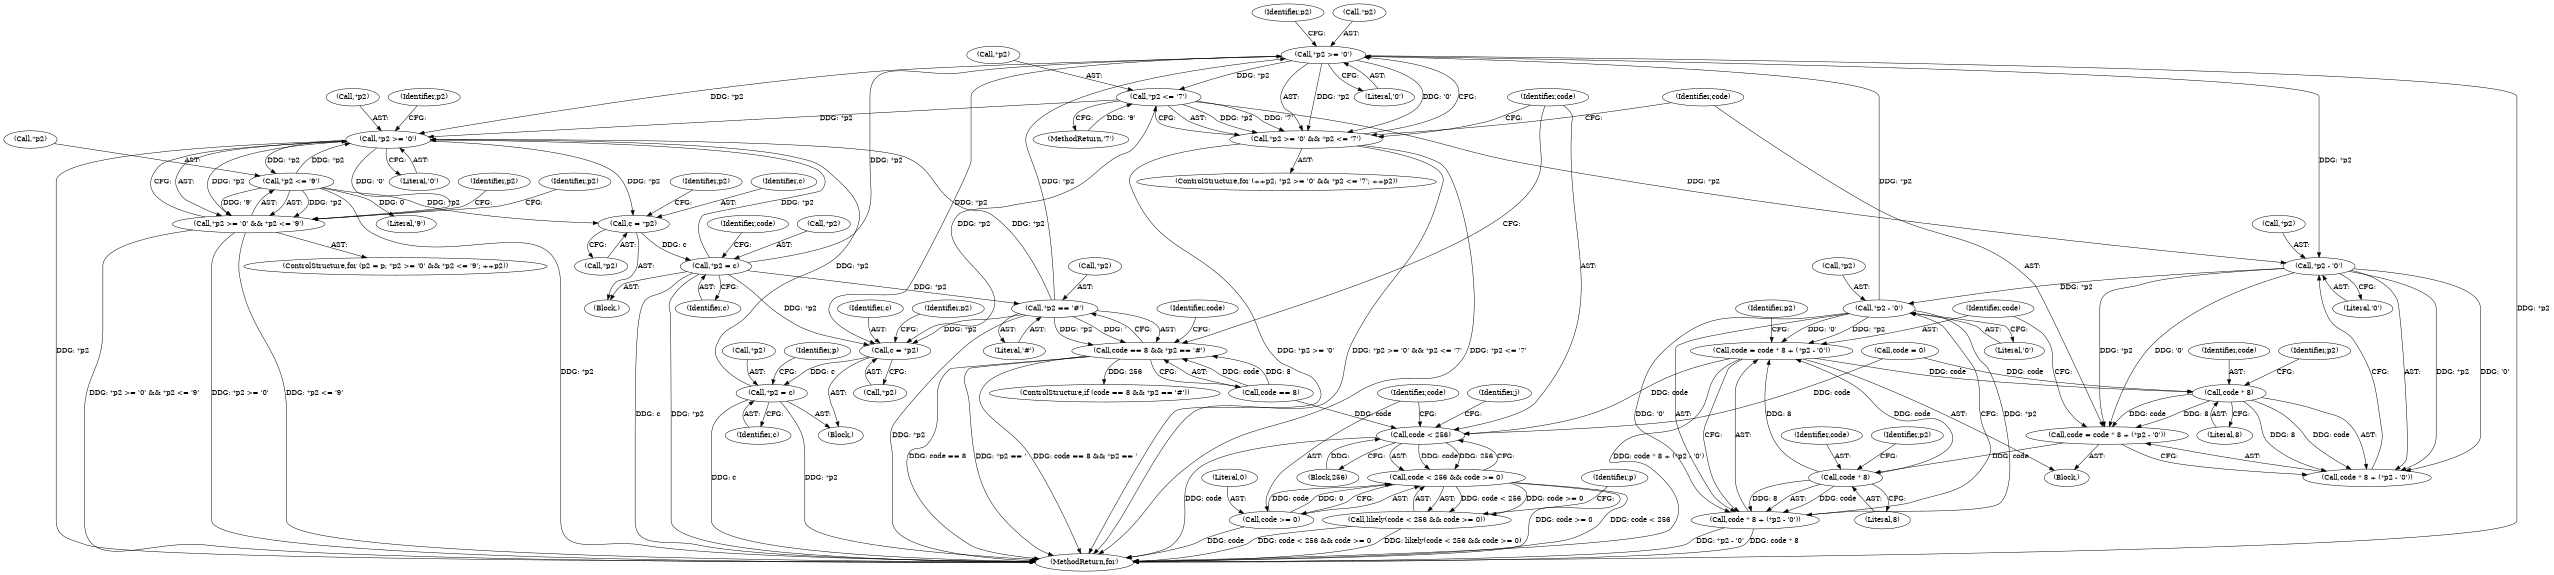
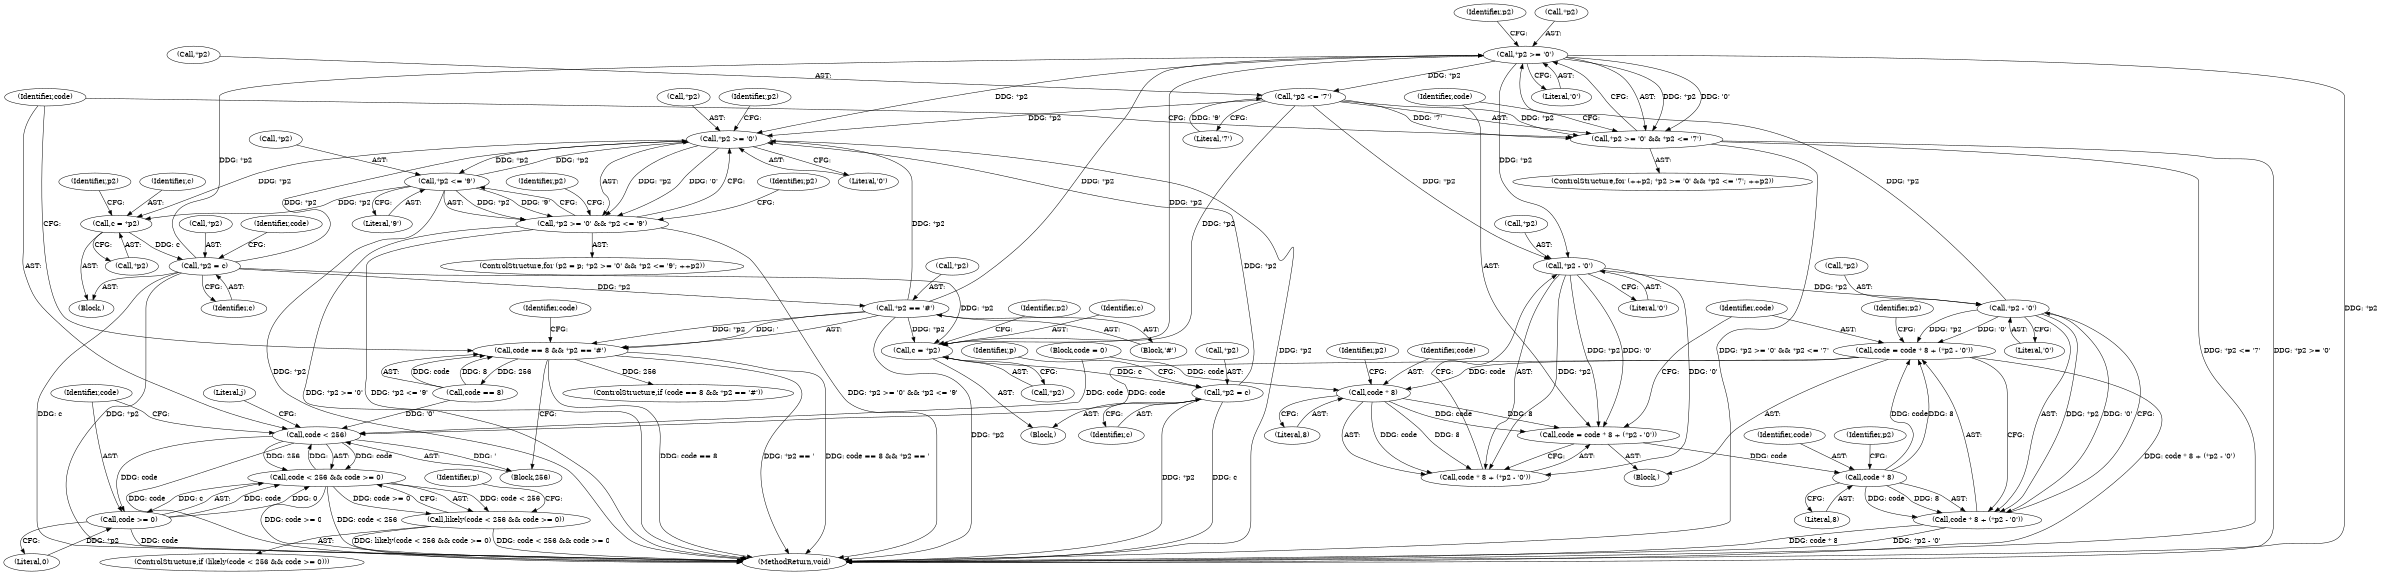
edge "(Call,*p2 >= '0' && *p2 <= '7')" -> "(Call,*p2 <= '7')": removed, label "CFG:"
node "(MethodReturn,'7')": label "(MethodReturn,'7')" -> "(Literal,'7')"
edge "(Literal,'9')" -> "(Call,*p2 <= '9')": added, label "AST:"
edge "(Call,*p2 >= '0' && *p2 <= '9')" -> "(Call,*p2 <= '9')": label "AST: " -> "CFG: "
edge "(Call,*p2 <= '9')" -> "(Literal,'9')": label "DDG: 0" -> "CFG: "
edge "(Call,code == 8 && *p2 == '#')" -> "(Call,*p2 == '#')": now "(Call,code == 8 && *p2 == '#')" -> "(Block,256)"
node "(Literal,'#')": label "(Literal,'#')" -> "(Block,'#')"
node "(Call,code = 0)": label "(Call,code = 0)" -> "(Block,code = 0)"
edge "(Call,code == 8 && *p2 == '#')" -> "(Call,code == 8)": label "CFG: " -> "DDG: 256"
node "(Identifier,j)": label "(Identifier,j)" -> "(Literal,j)"
edge "(Call,code == 8)" -> "(Call,code < 256)": label "DDG: code" -> "DDG: '0'"
edge "(Call,code < 256)" -> "(Call,code >= 0)": added, label "DDG: code"
edge "(Block,256)" -> "(Call,code < 256)": label "DDG: " -> "AST: "
edge "(Call,code < 256)" -> "(Block,256)": label "CFG: " -> "DDG: '"
edge "(Call,code < 256 && code >= 0)" -> "(Call,code < 256)": label "CFG: " -> "DDG: "
edge "(Literal,0)" -> "(Call,code >= 0)": label "AST: " -> "DDG: *p2"
edge "(Call,code < 256 && code >= 0)" -> "(Call,code >= 0)": label "CFG: " -> "DDG: c"
edge "(Call,likely(code < 256 && code >= 0))" -> "(Call,code < 256 && code >= 0)": label "AST: " -> "CFG: "
edge "(Call,code >= 0)" -> "(Literal,0)": added, label "CFG:"
node "(ControlStructure,if (likely(code < 256 && code >= 0)))": added
node "(MethodReturn,for)": label "(MethodReturn,for)" -> "(MethodReturn,void)"
